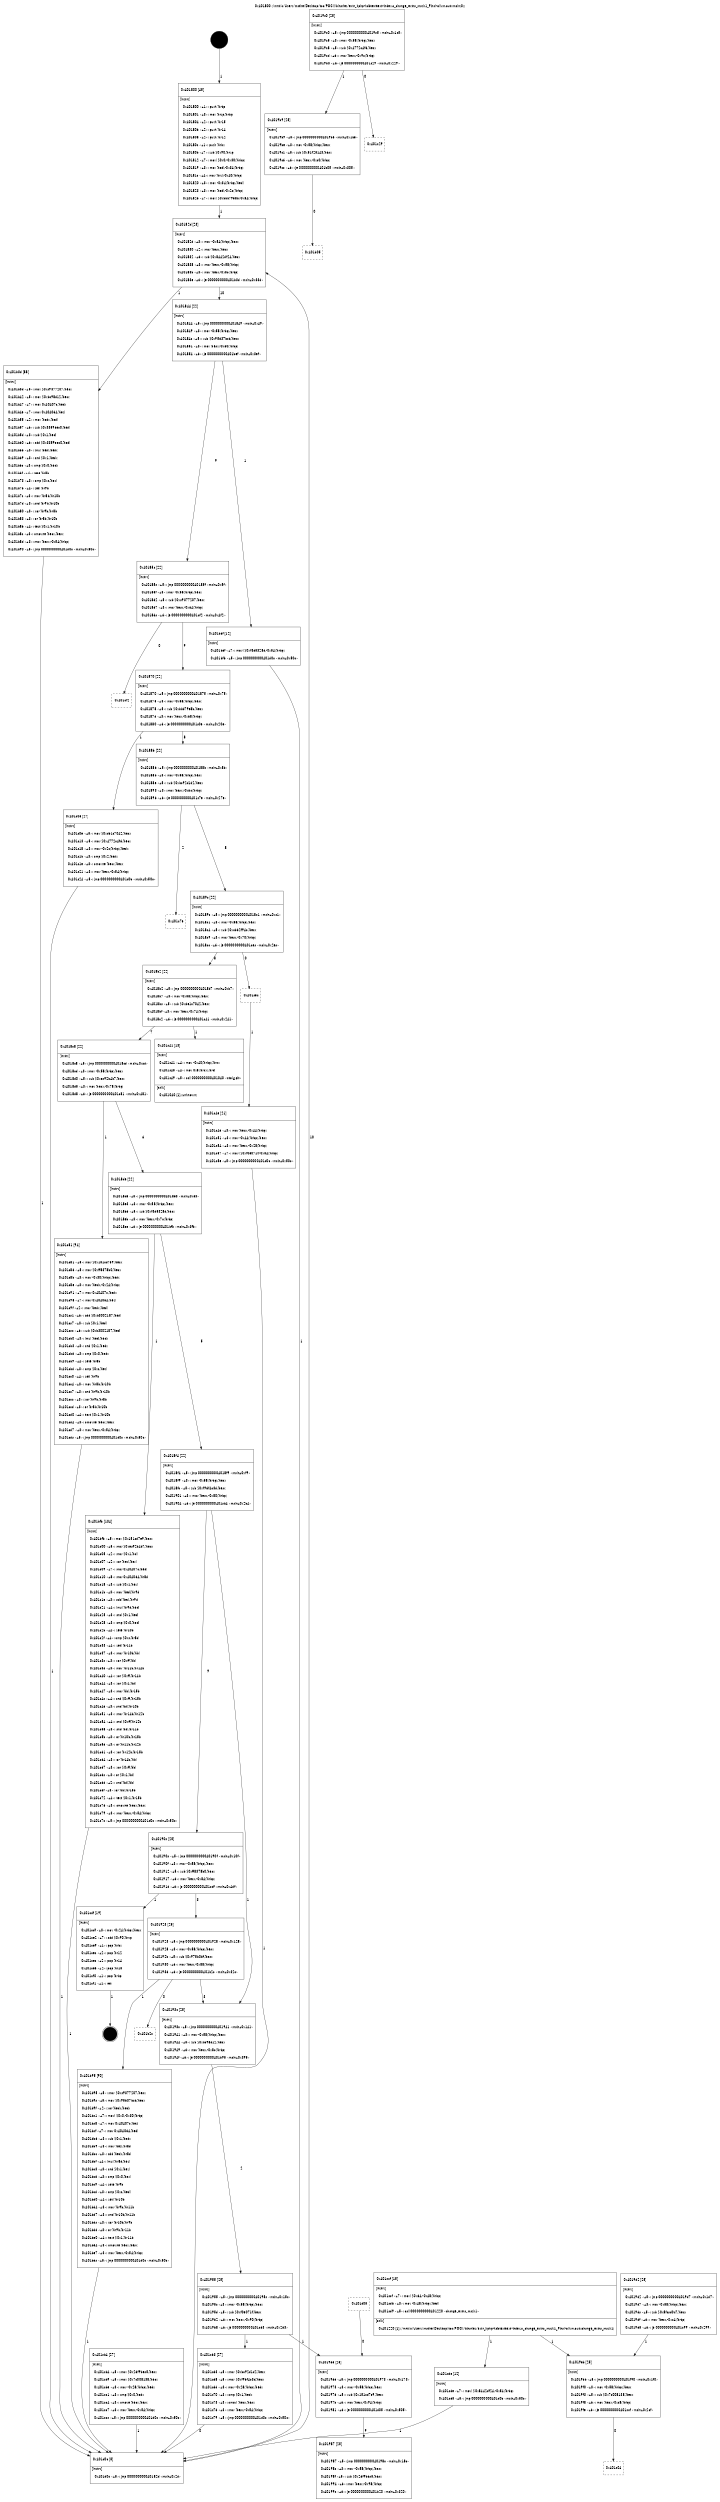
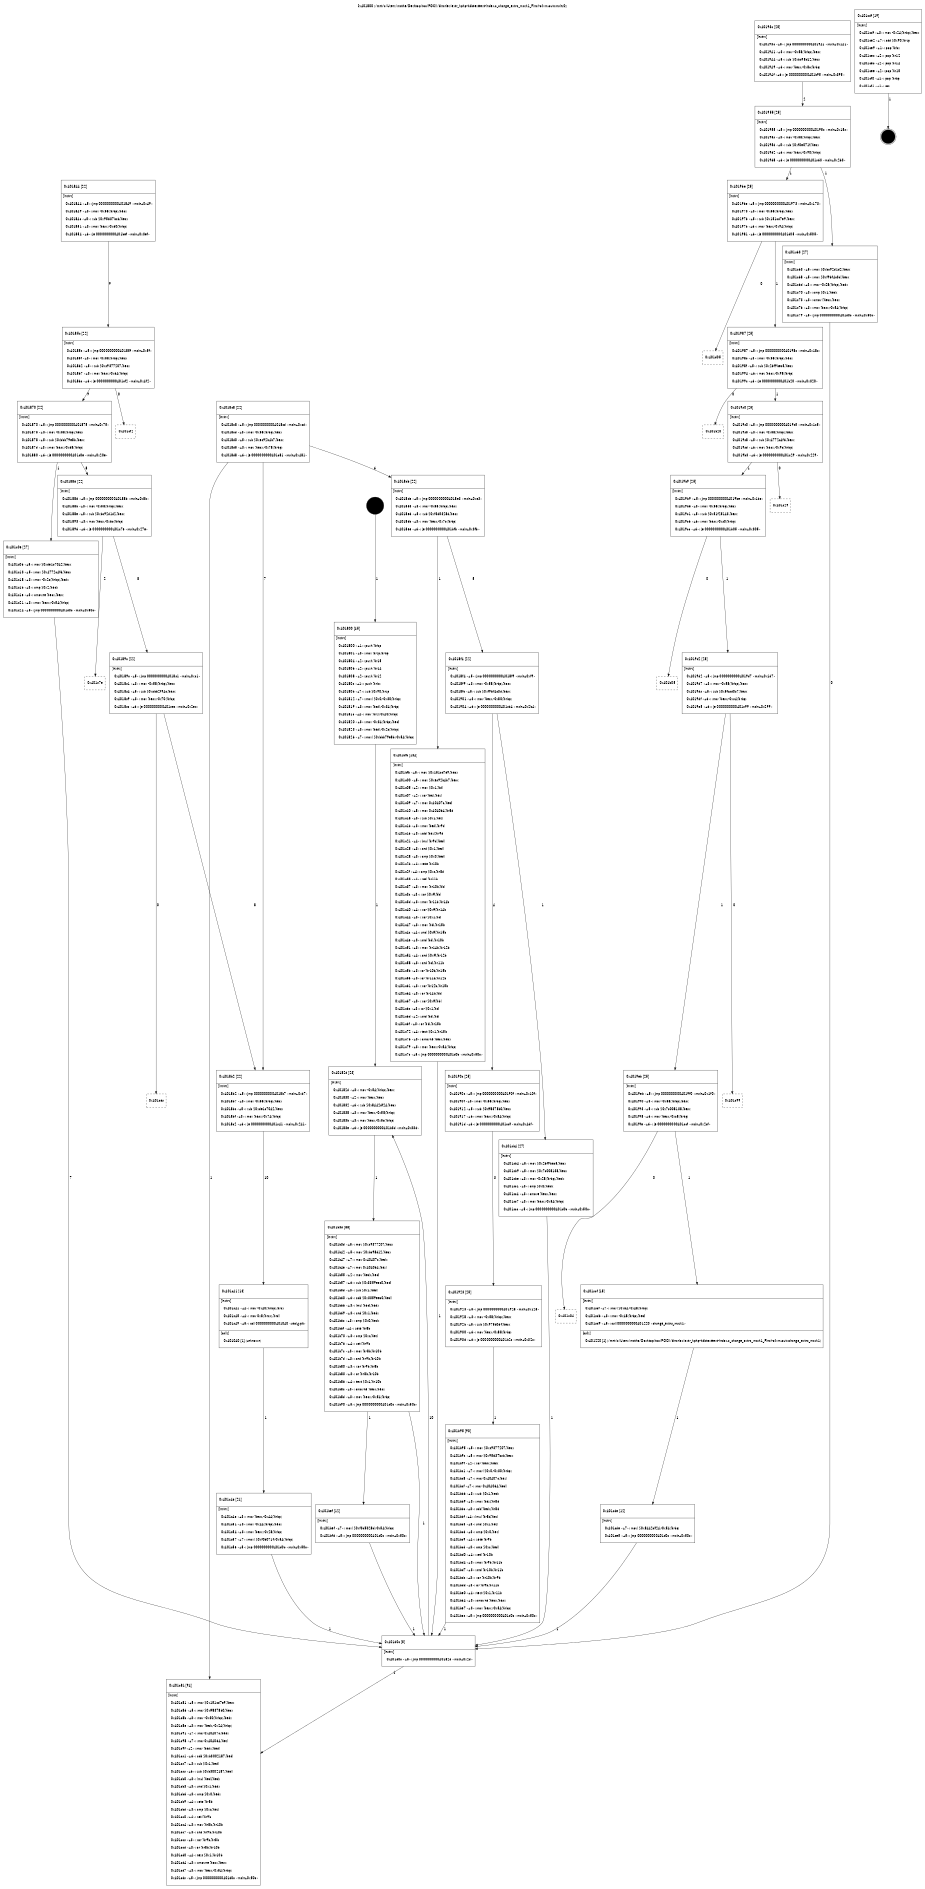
edge "0x40182d [23]" -> "0x401844 [22]": removed, label "10"
edge "0x401987 [25]" -> "0x4019a0 [25]": added, label "1"
node "0x401b20": added
edge "0x401844 [22]" -> "0x401bef [12]": now "0x401b3d [88]" -> "0x401bef [12]"
edge "0x4019b9 [25]" -> "0x4019d2 [25]": added, label "1"
edge "0x4018b2 [22]" -> "0x4018c8 [22]": reversed
edge "0x4018b2 [22]" -> "0x401a41 [13]": label " 1" -> " 10"
edge "0x401aea" -> "0x401a4e [21]": now "0x401a41 [13]" -> "0x401a4e [21]"
node "0x401a99": added
edge "0x401a0e [27]" -> "0x401d0c [5]": label " 1" -> " 7"
edge "0x4018f4 [22]" -> "0x40190a [25]": label " 9" -> " 4"
edge "0x4018f4 [22]" -> "0x40193c [25]": now "0x4018f4 [22]" -> "0x401ab4 [27]"
edge "0x40190a [25]" -> "0x401cdf [19]": removed, label "1"
edge "0x401c81 [94]" -> "0x401d0c [5]": reversed
edge "0x401923 [25]" -> "0x40193c [25]": removed, label "3"
node "0x401b2c": removed
edge "0x401d05" -> "0x40196e [25]": reversed
edge "0x401acf [15]" -> "0x4019eb [25]": reversed
edge "0x40196e [25]" -> "0x401987 [25]": label " 9" -> " 1"
